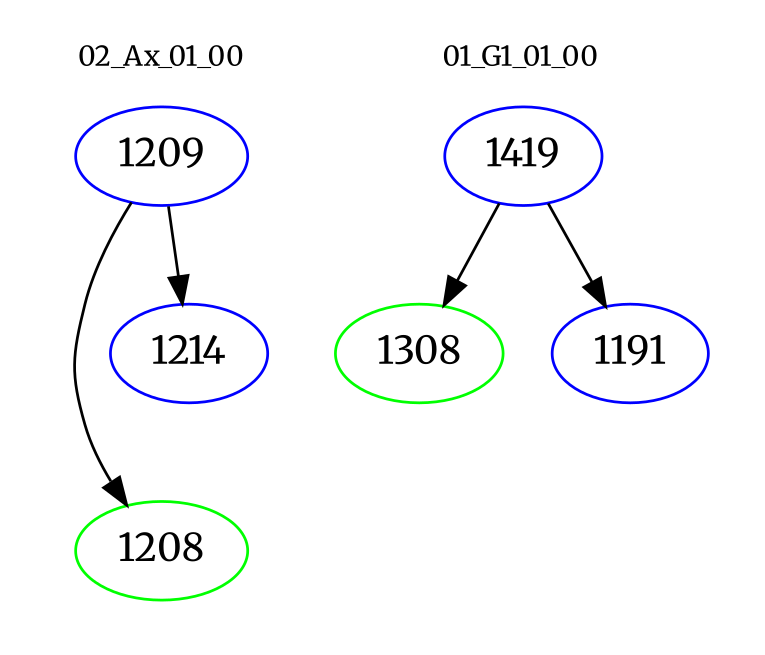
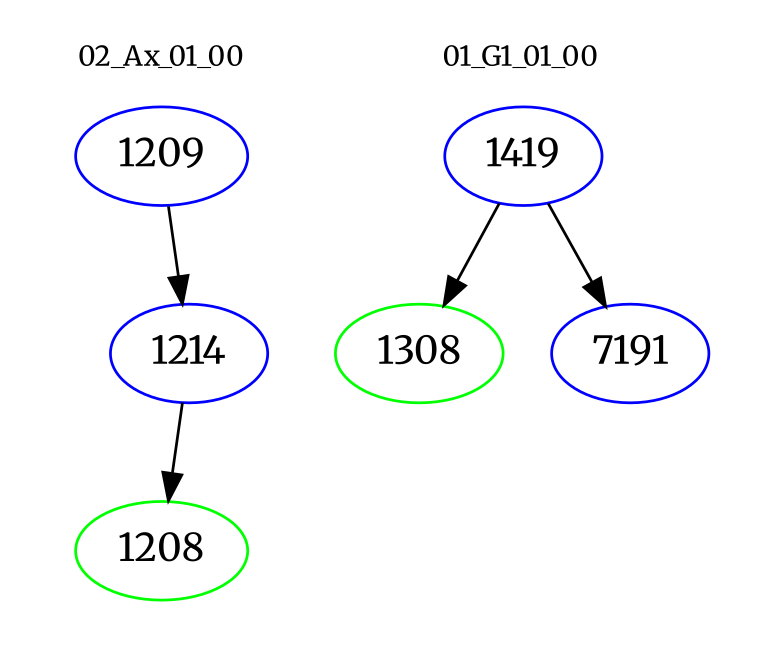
edge "1209" -> "1208": now "1214" -> "1208"
node "1191": label "1191" -> "7191"
